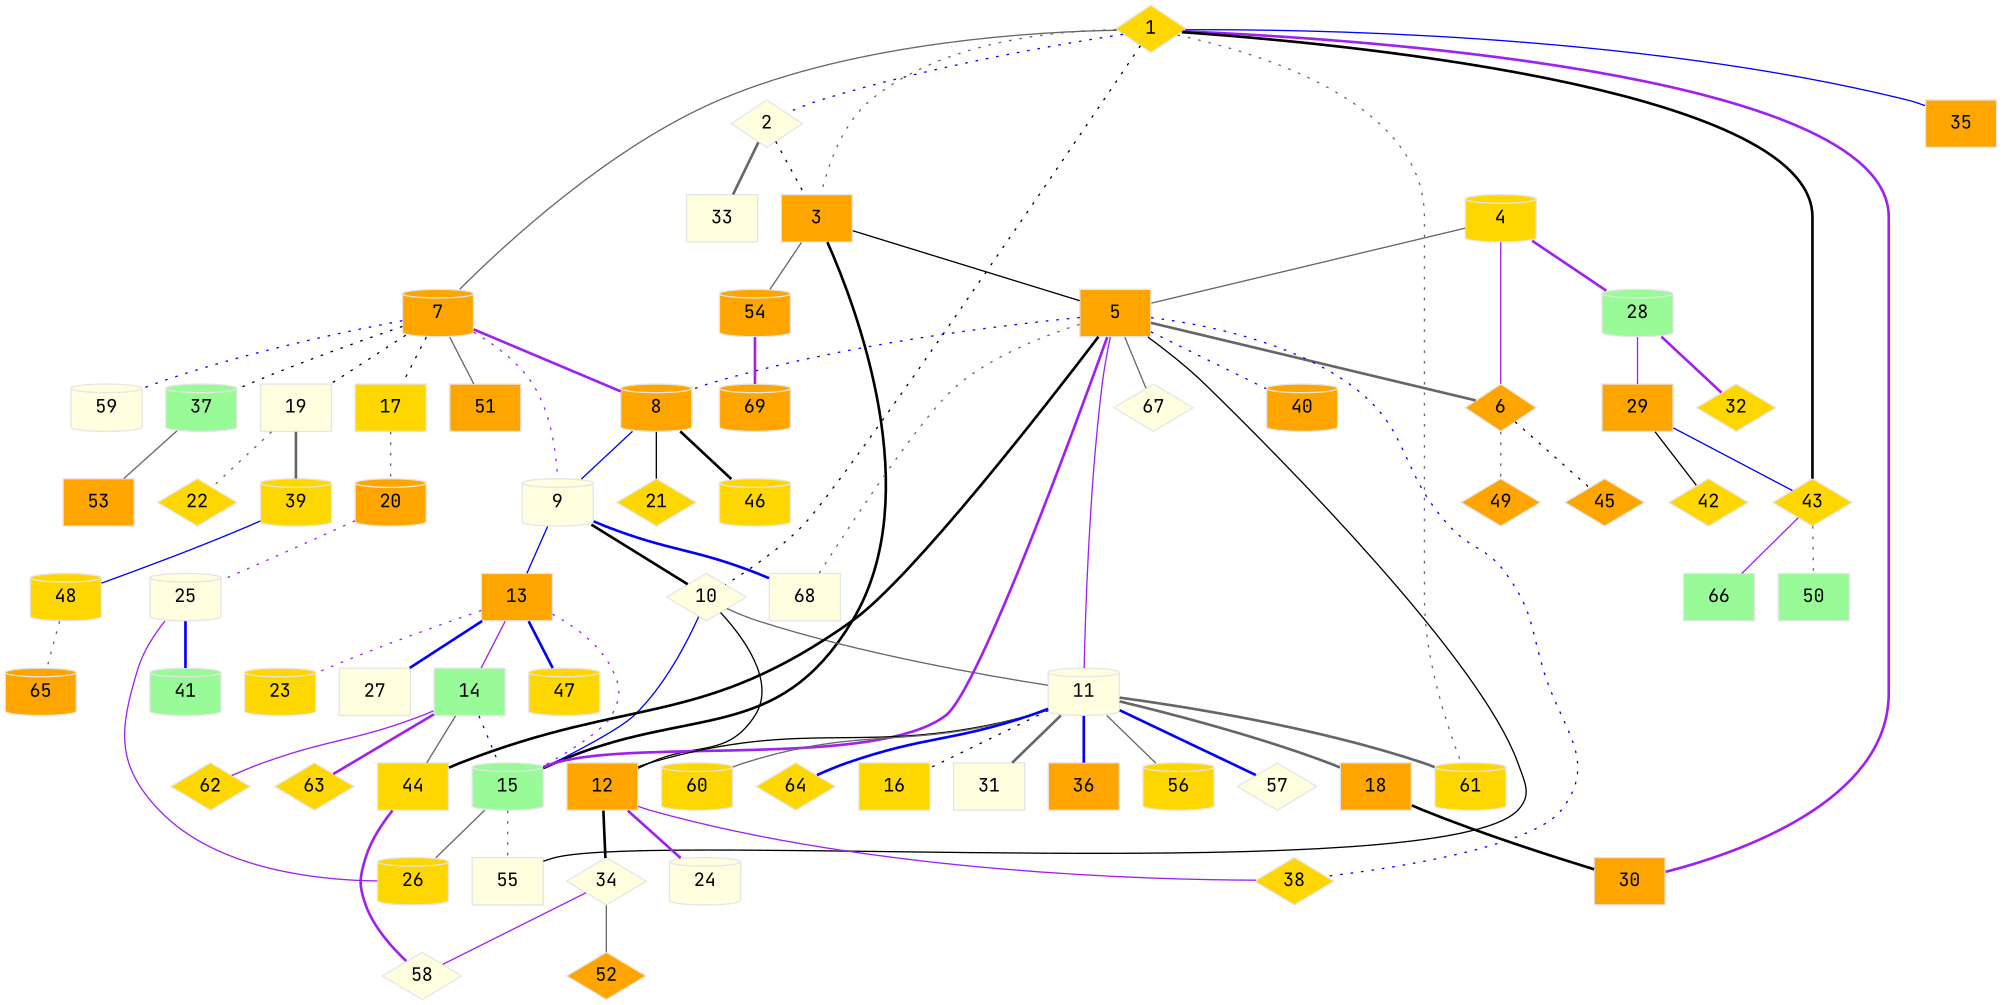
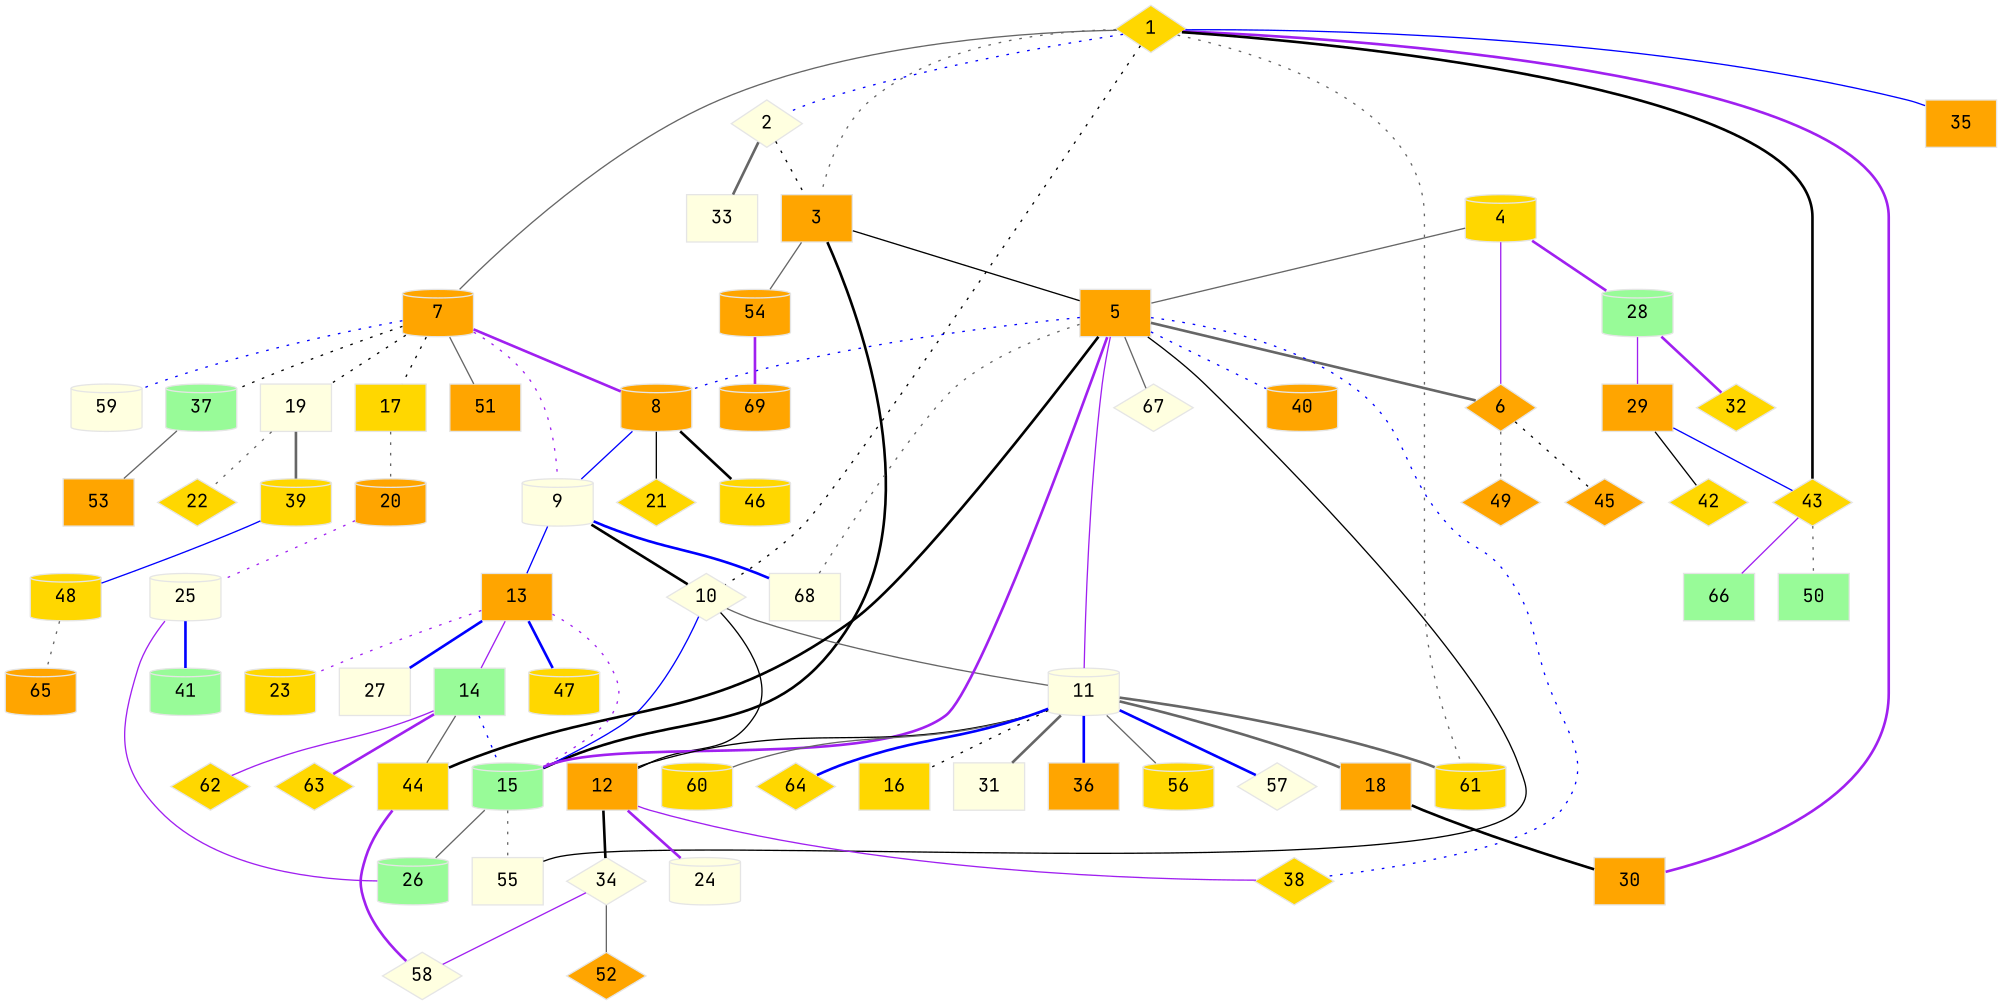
node "26": fillcolor gold -> palegreen
